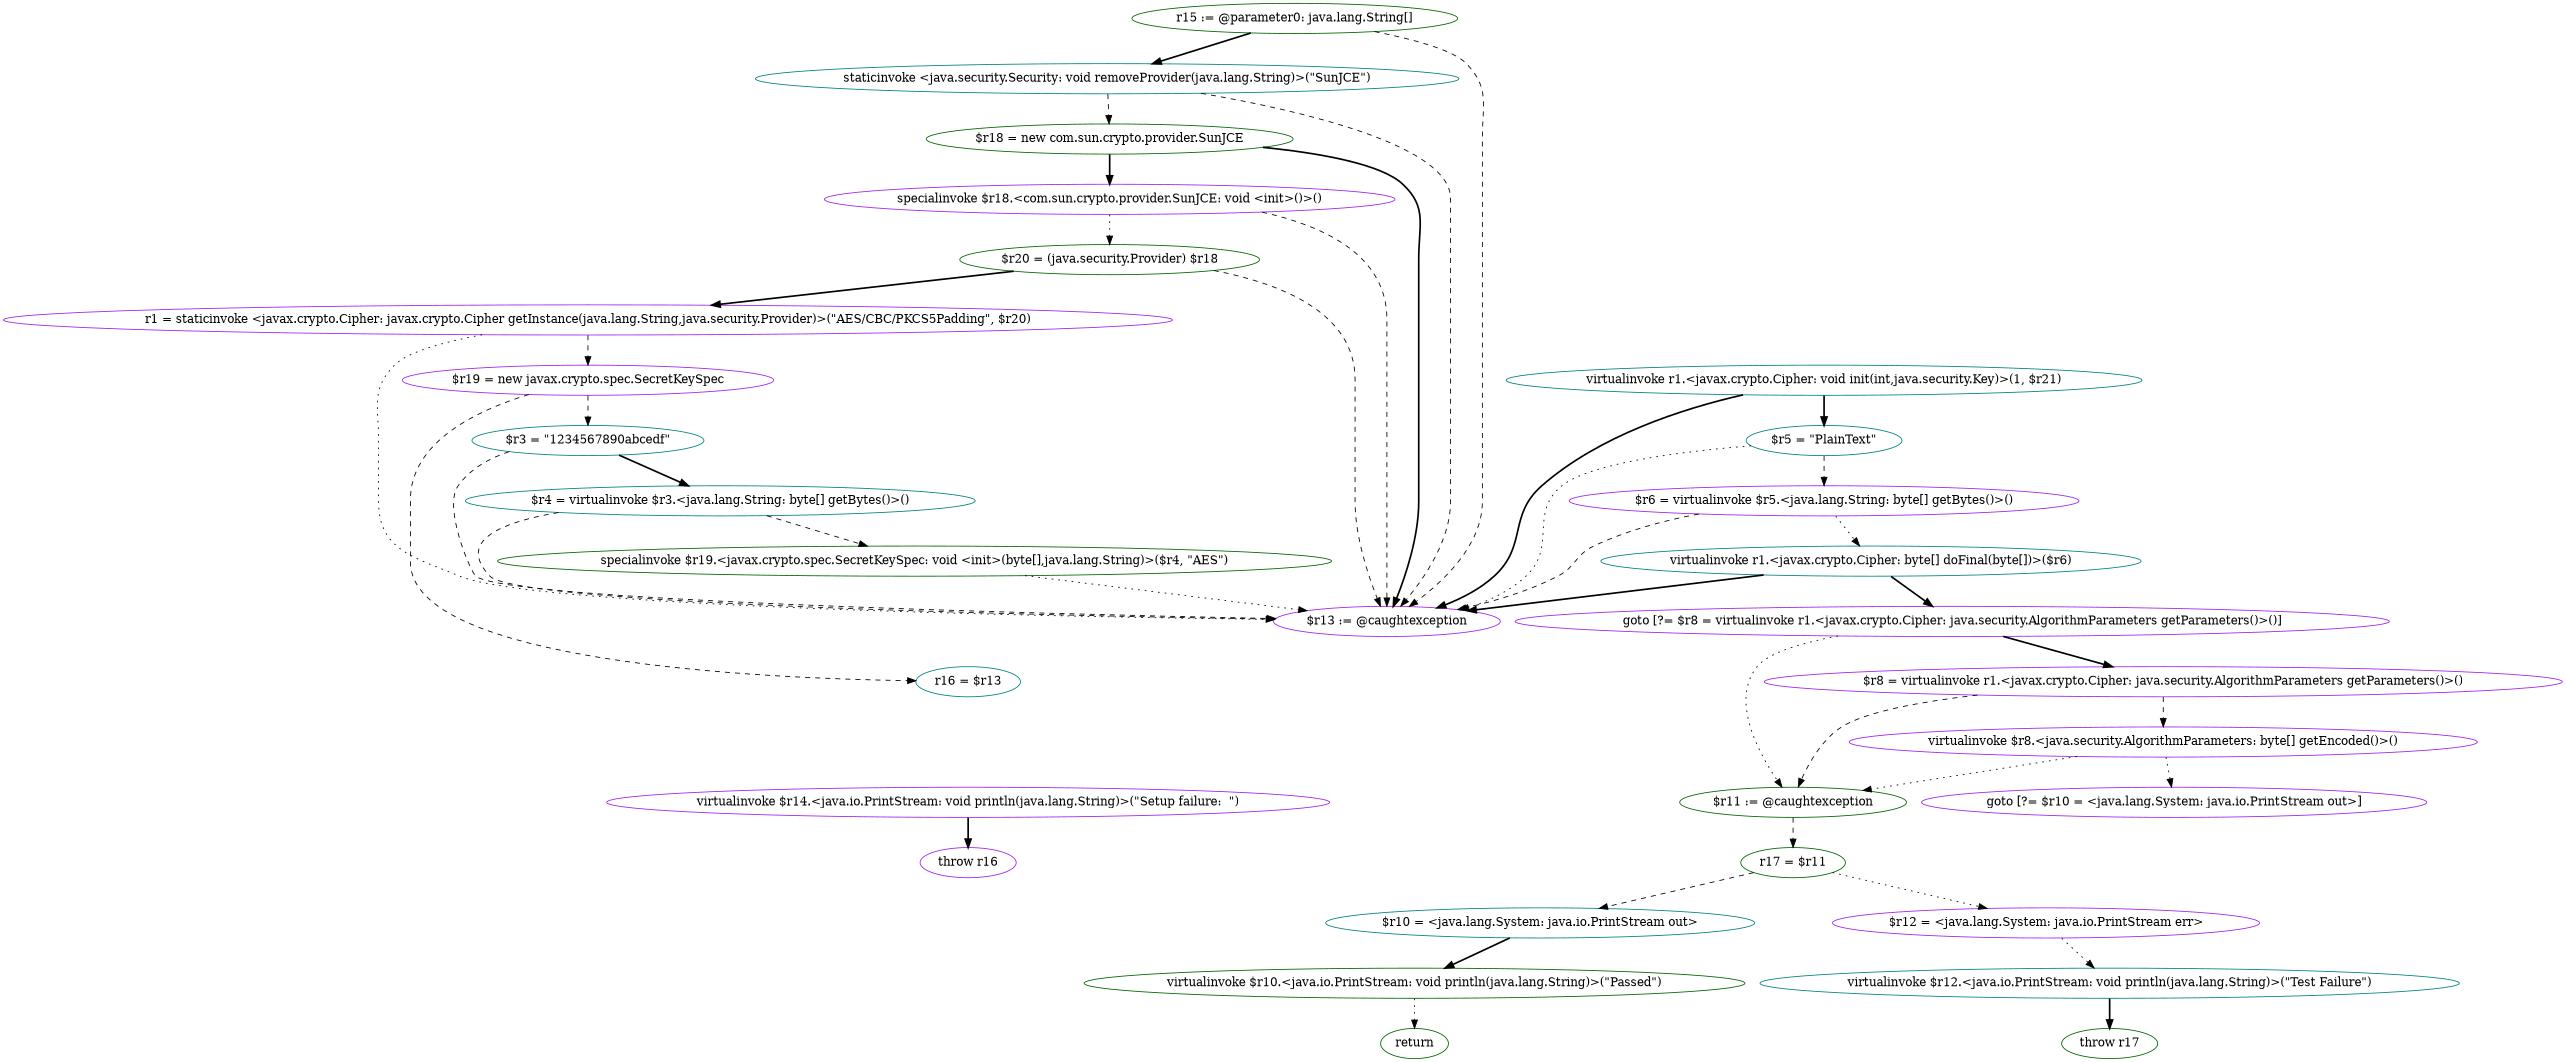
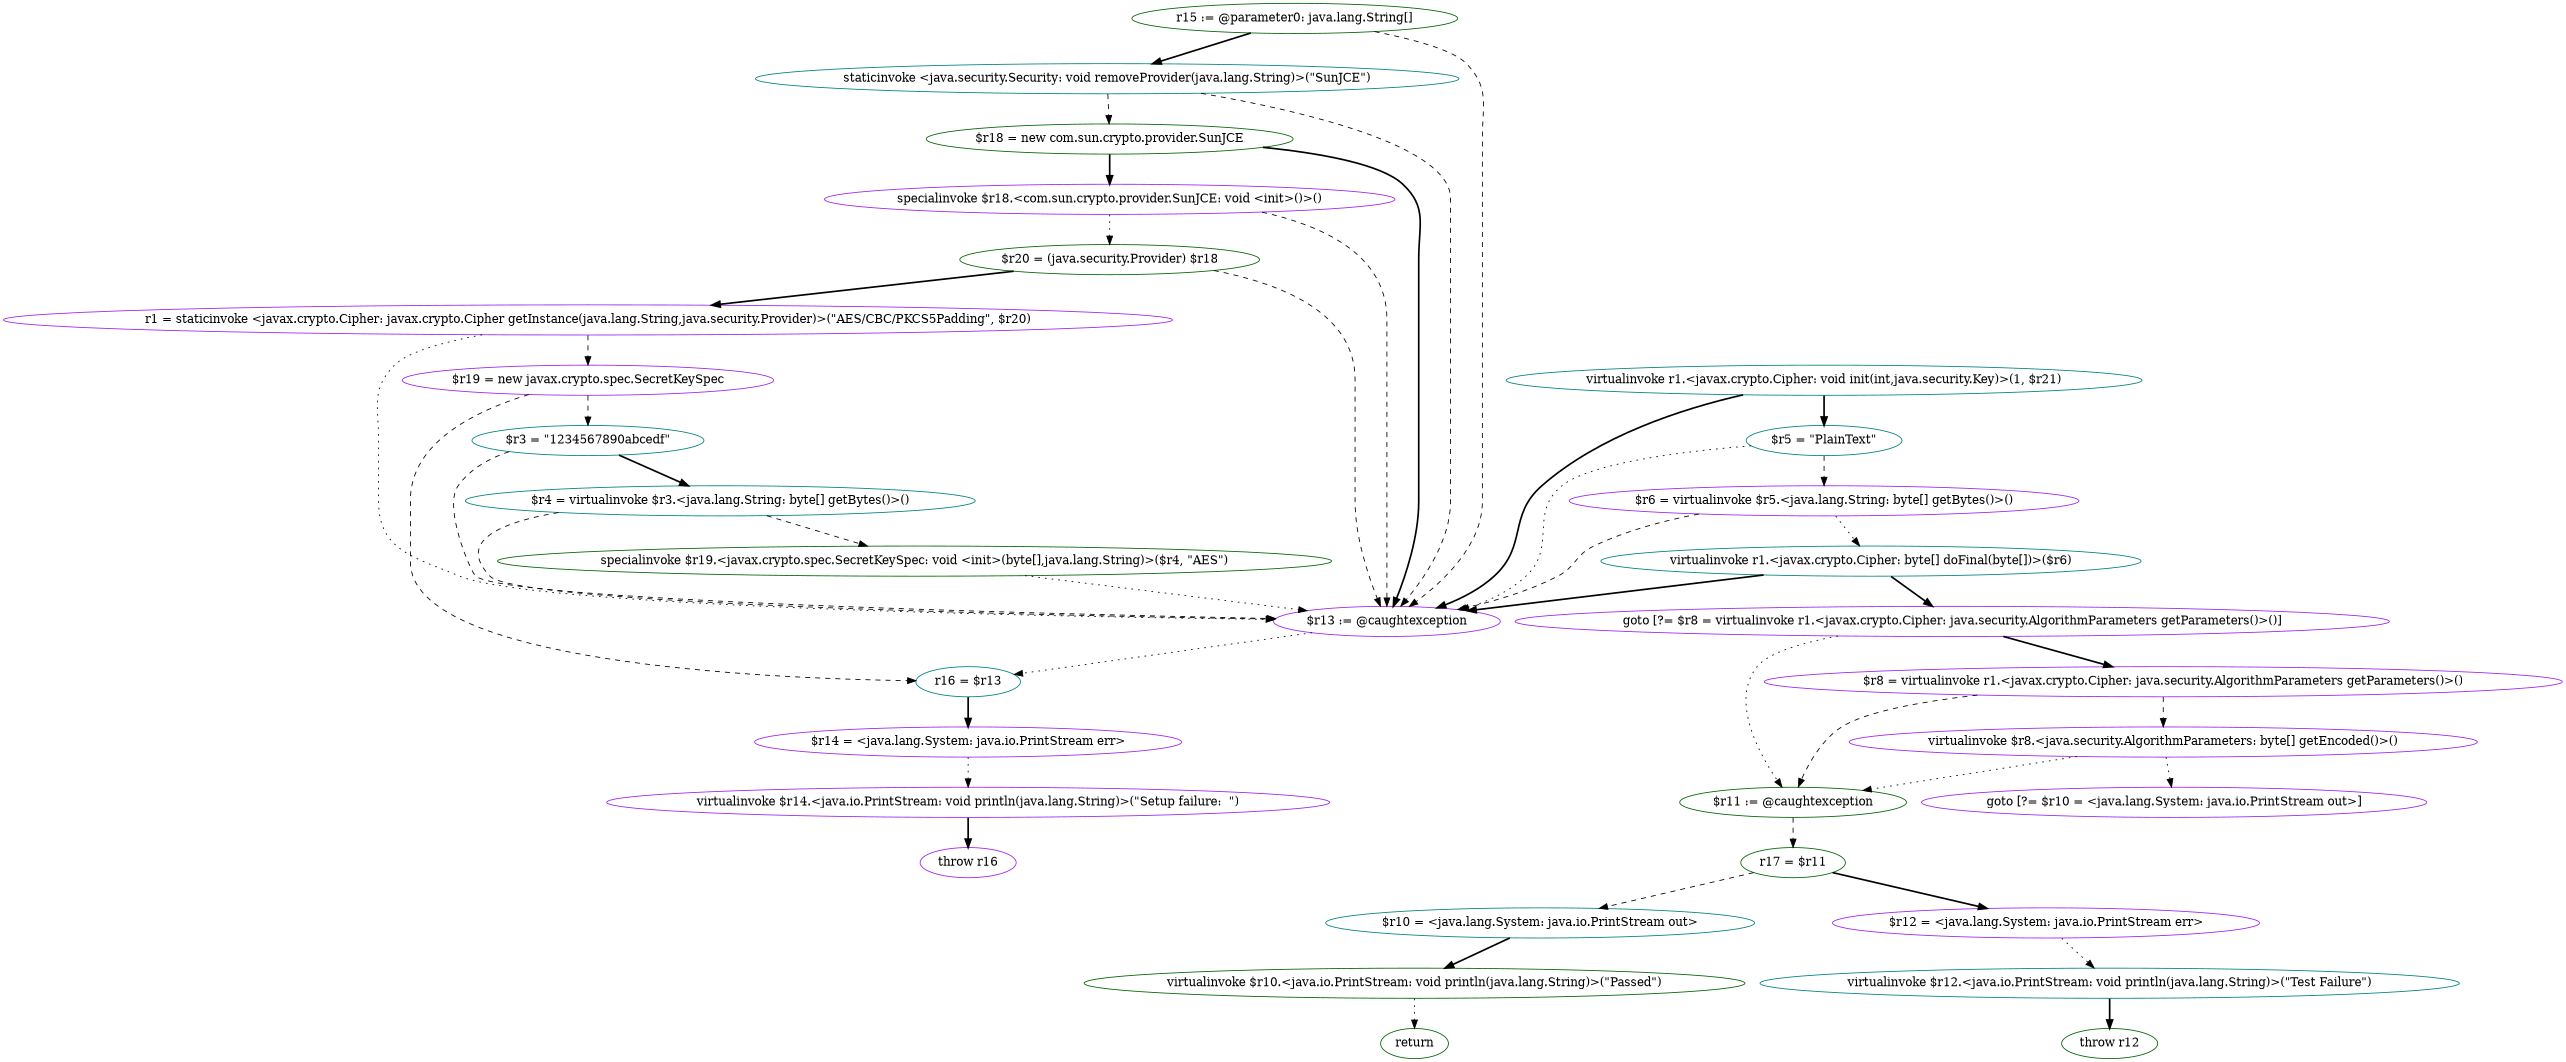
edge "$r13 := @caughtexception" -> "r16 = $r13": added
node "$r14 = <java.lang.System: java.io.PrintStream err>": added
edge "r17 = $r11" -> "$r12 = <java.lang.System: java.io.PrintStream err>": style dotted -> bold
node "throw r17": label "throw r17" -> "throw r12"
